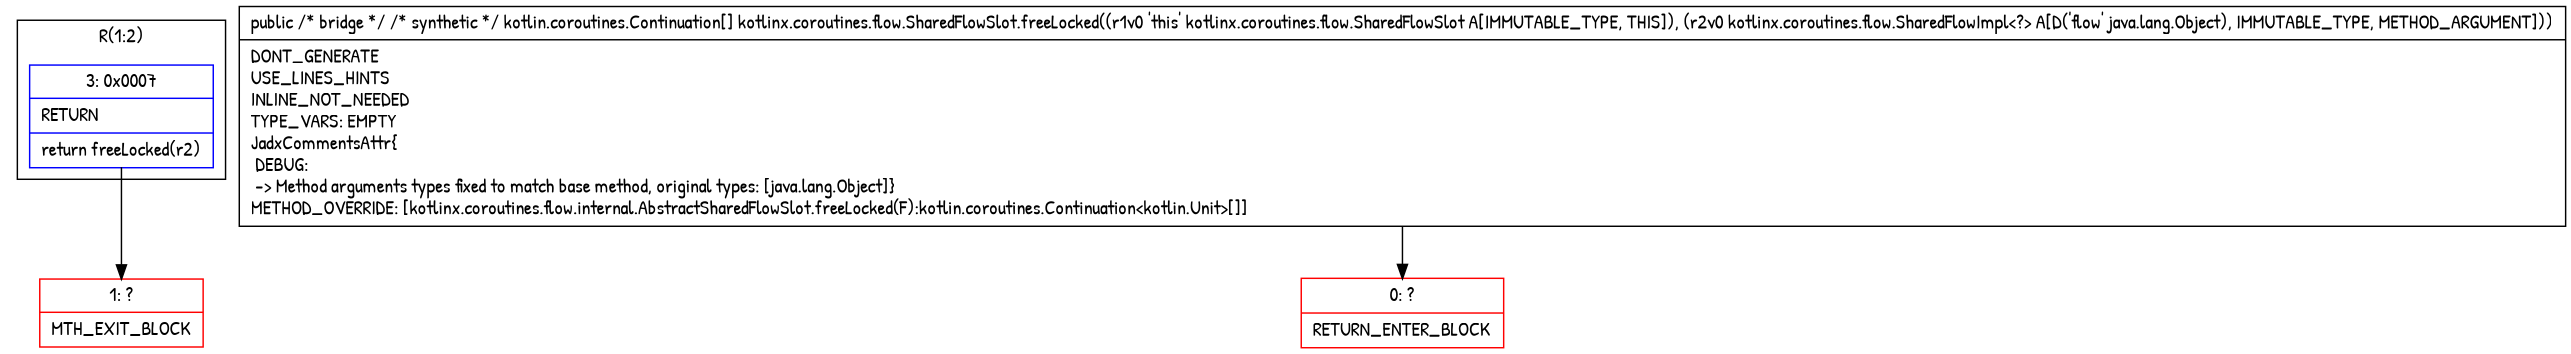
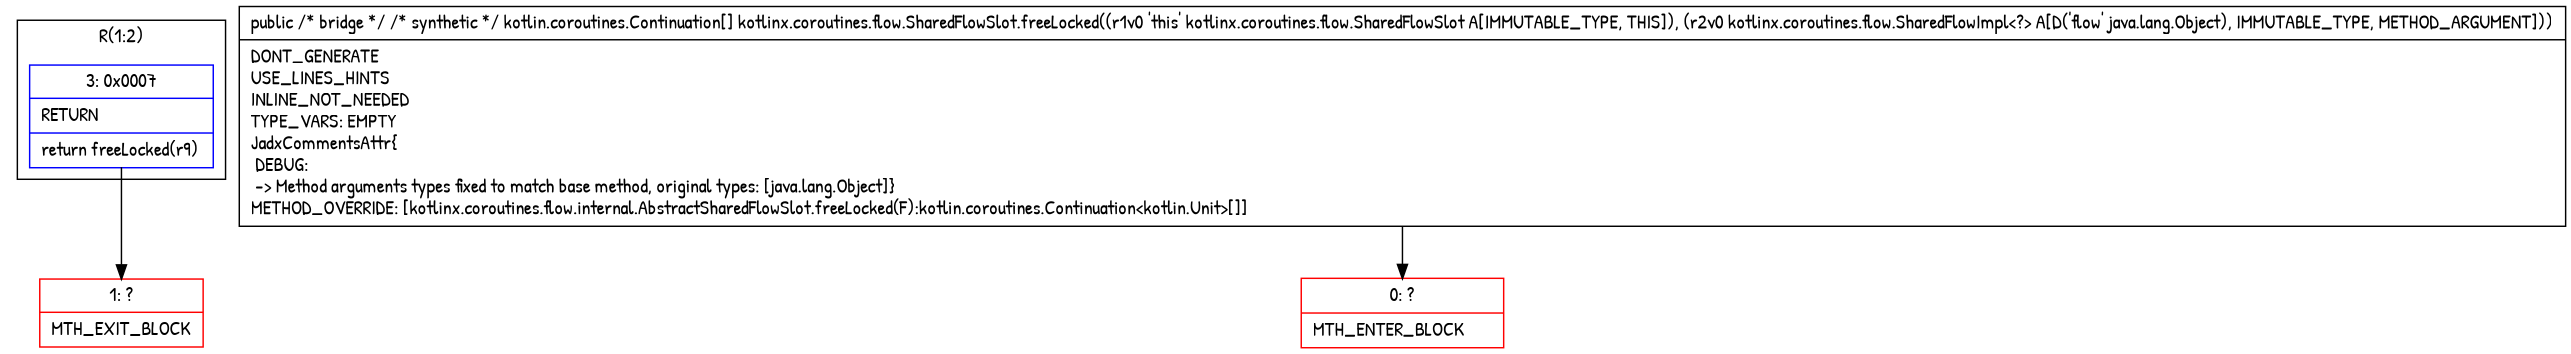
node "3: 0x0007": text "return freeLocked(r2)" -> "return freeLocked(r9)"
node "0: ?": text "RETURN_ENTER_BLOCK" -> "MTH_ENTER_BLOCK"
